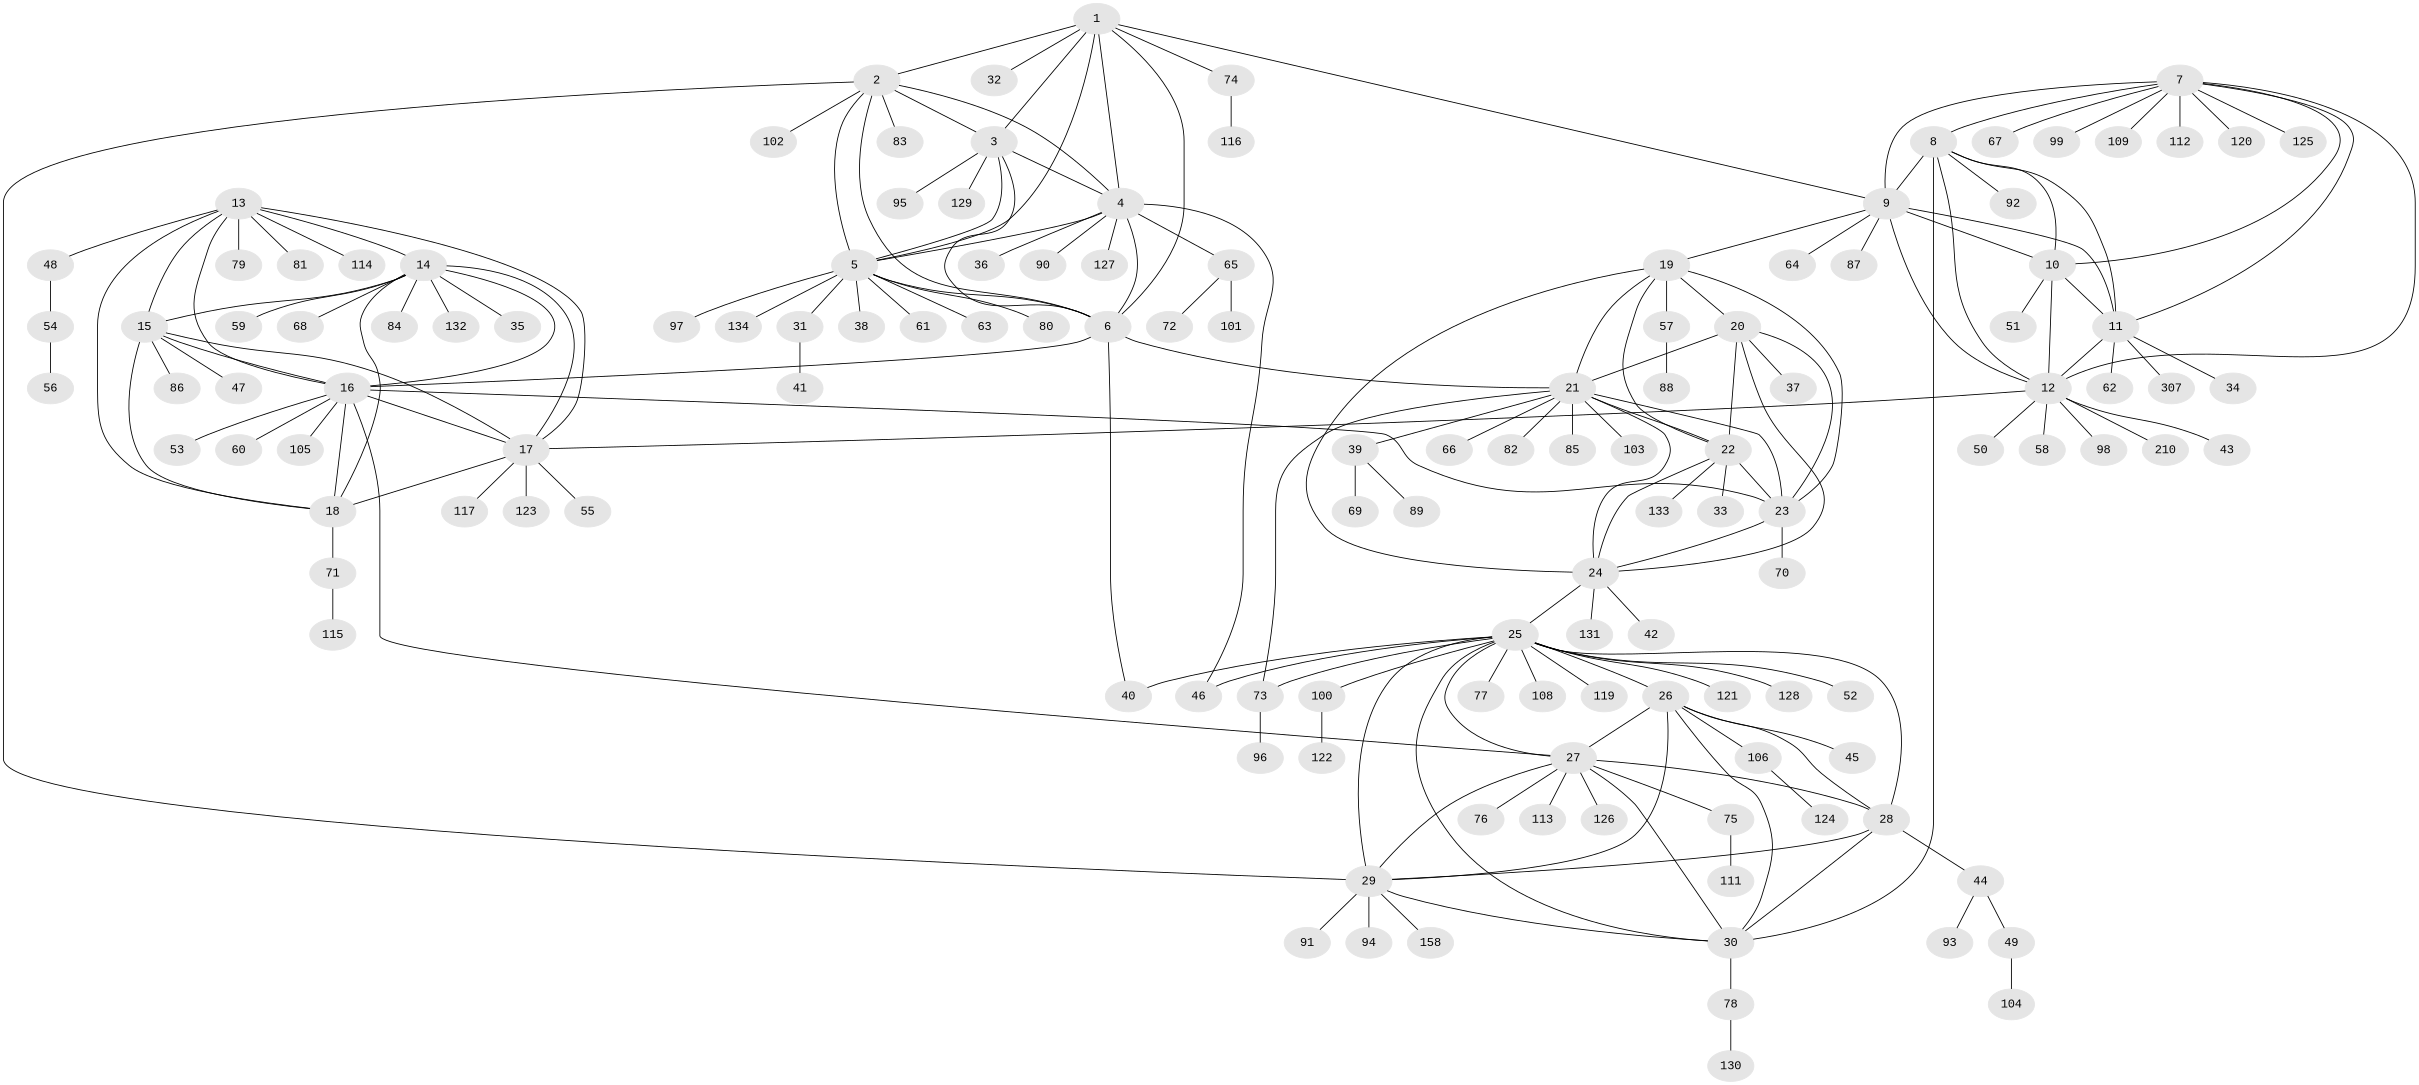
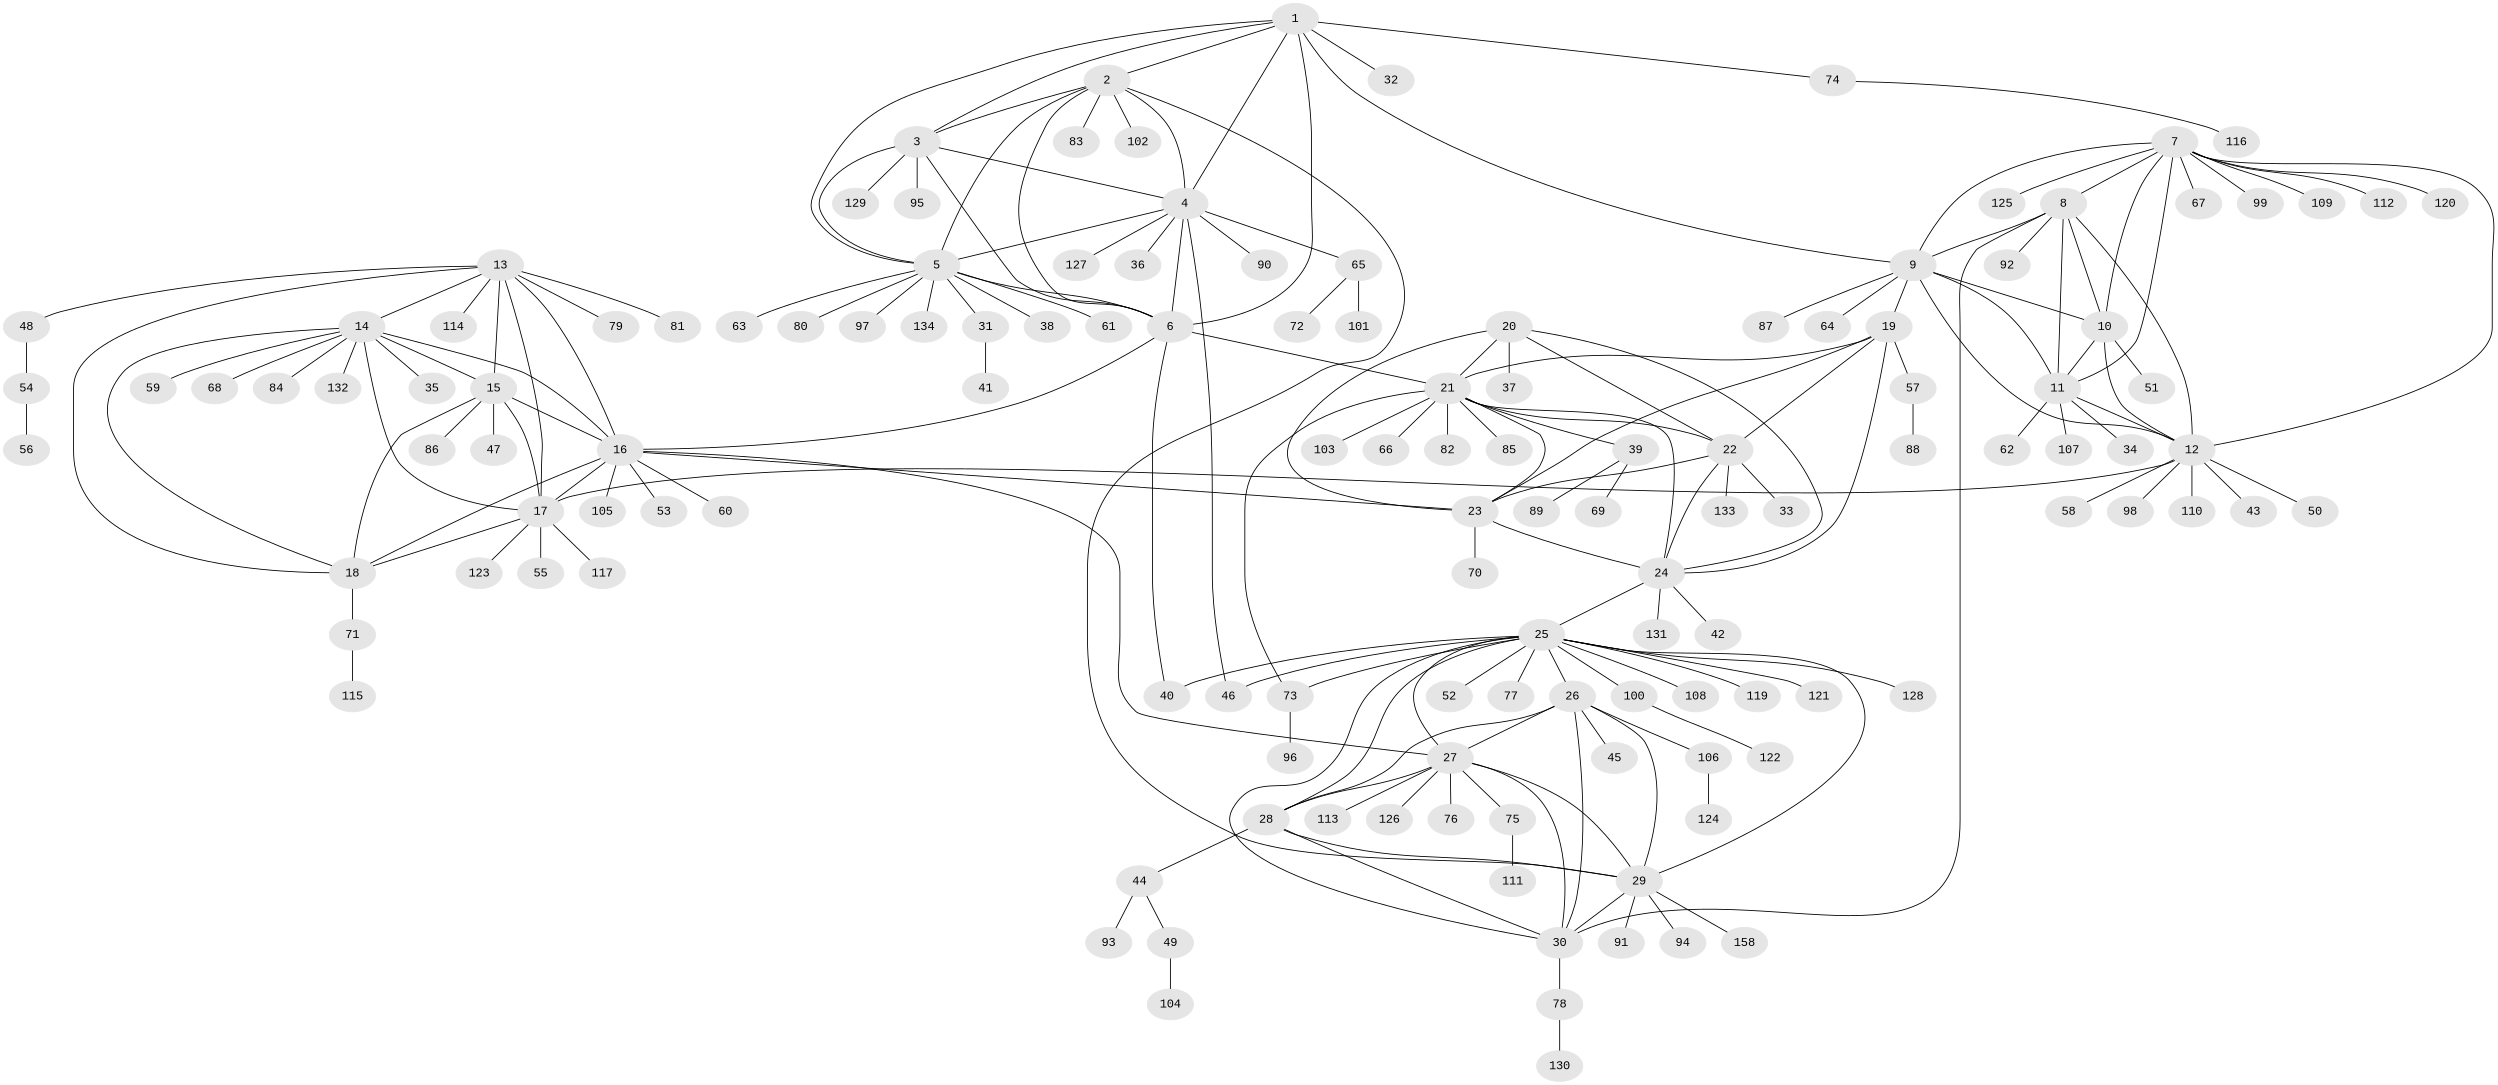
edge "19" -- "20": removed
node "307": label "307" -> "107"
node "210": label "210" -> "110"
